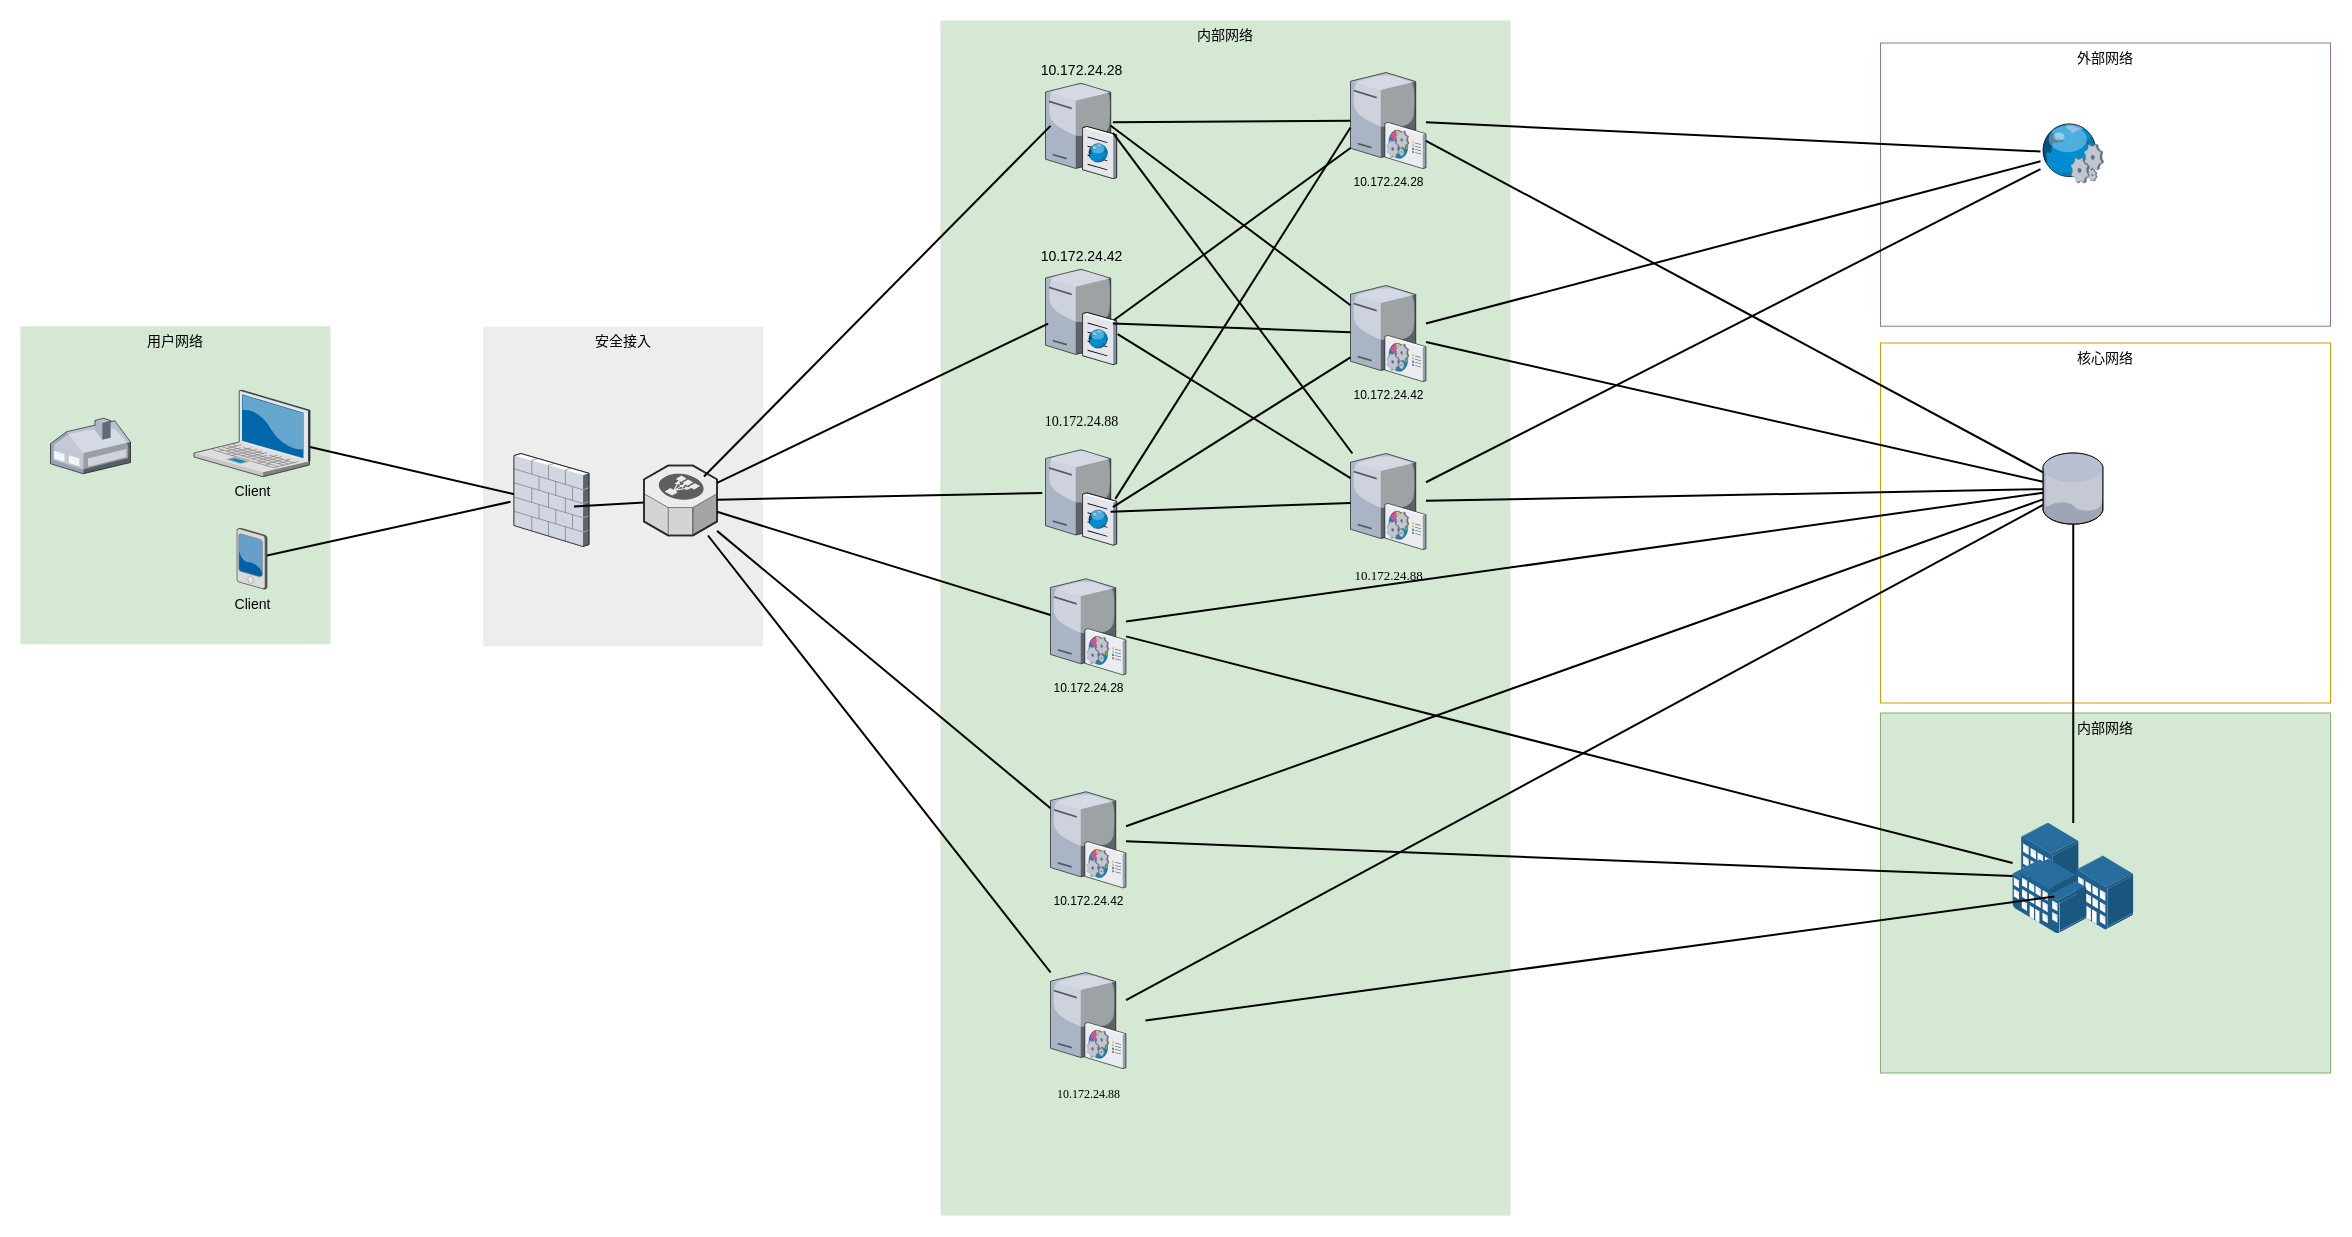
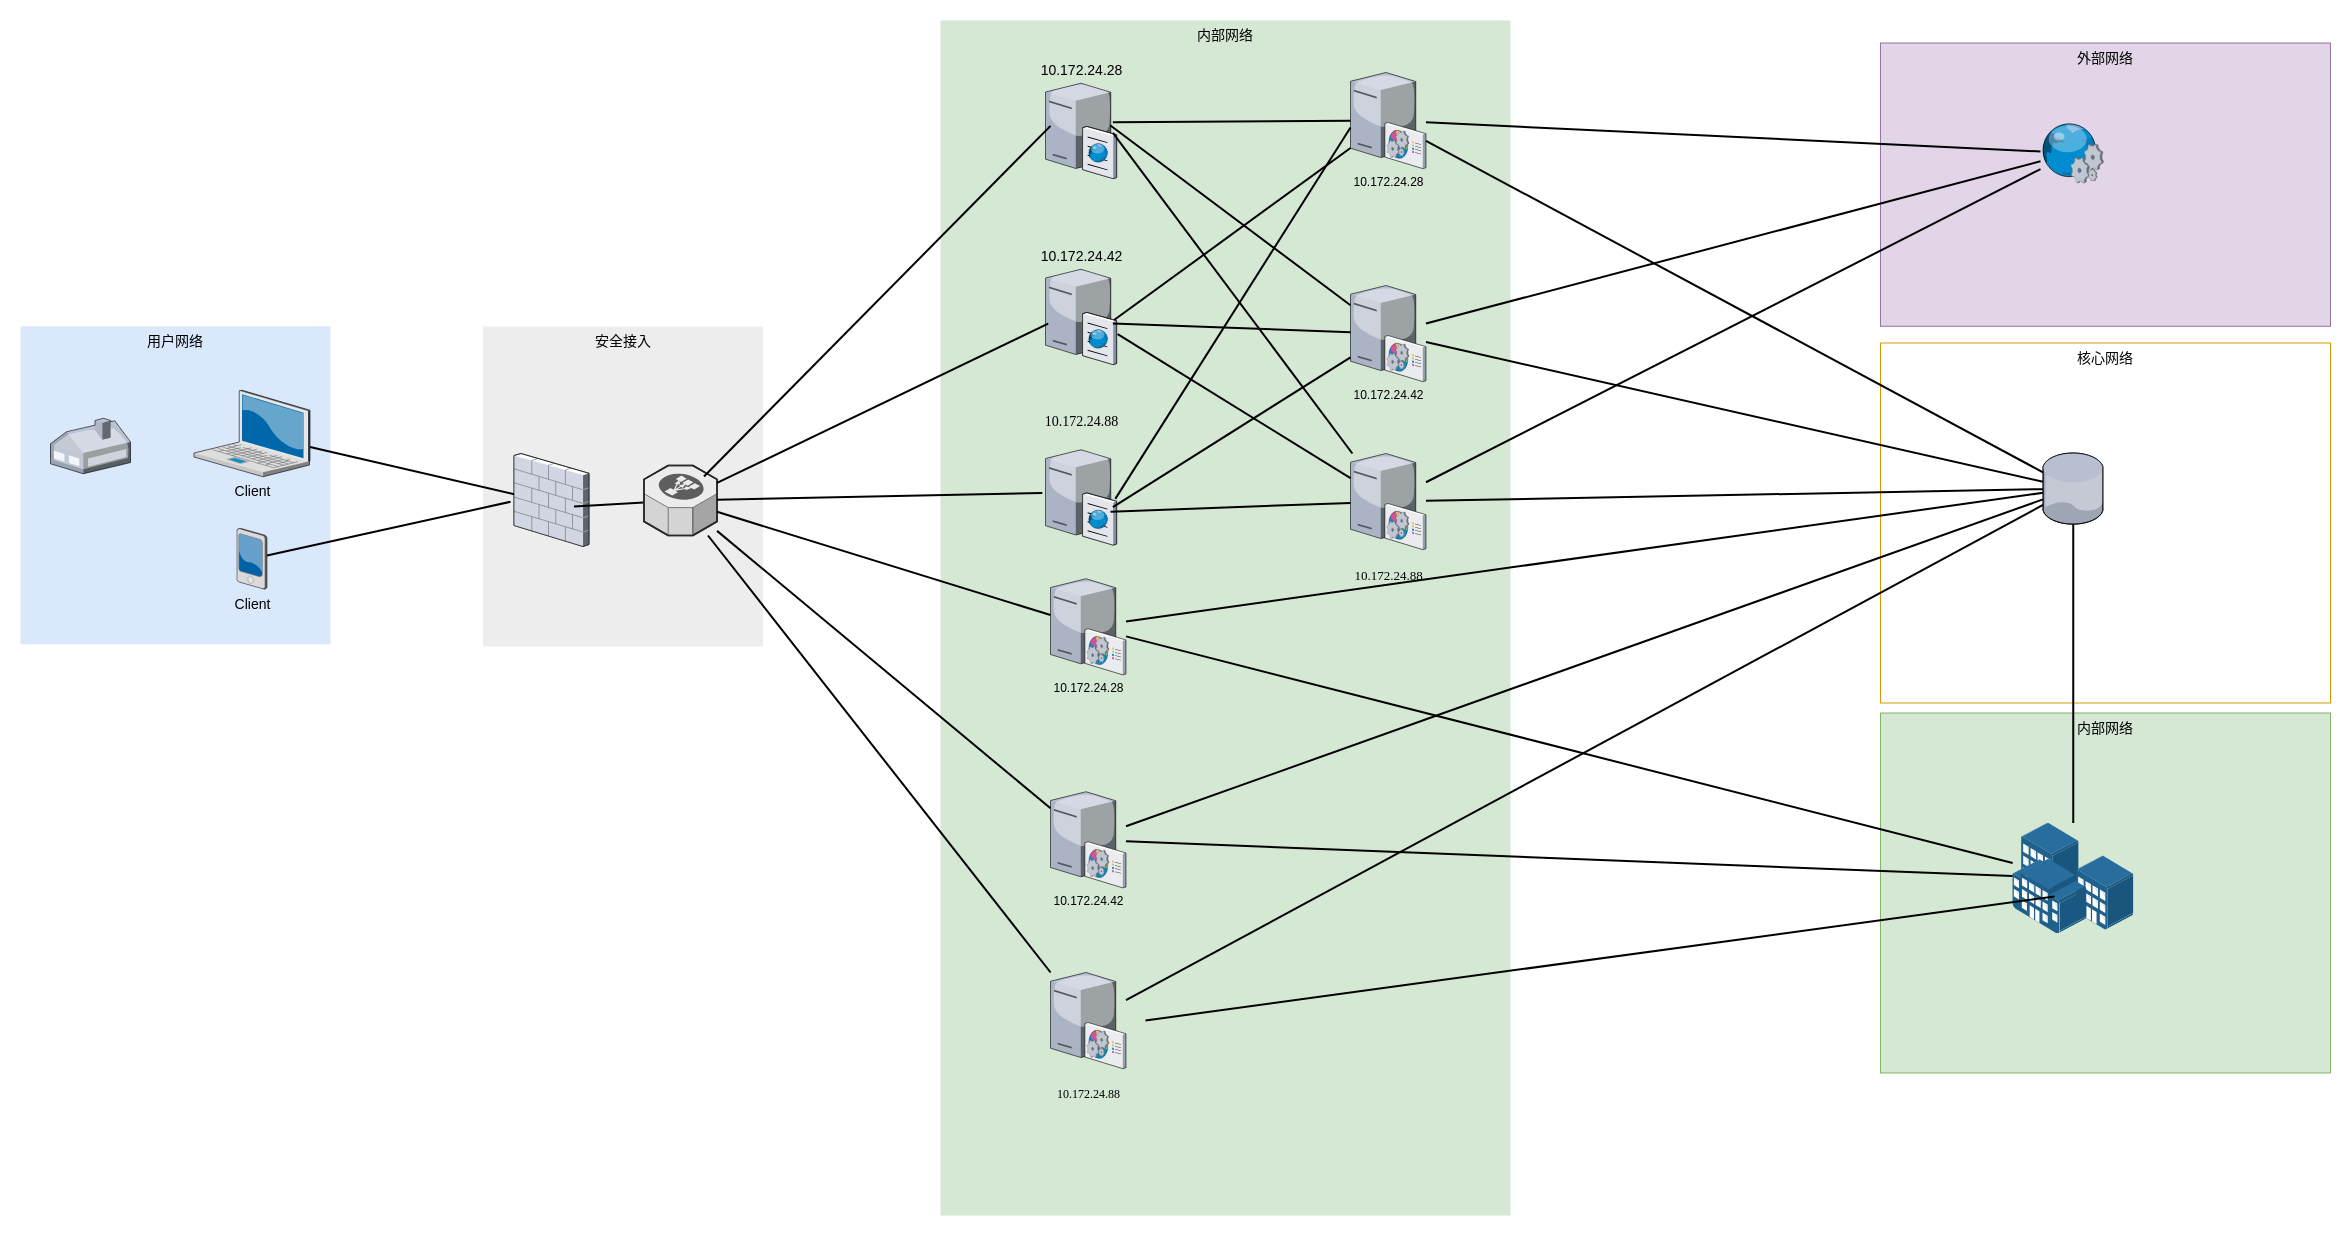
node "外部网络": fillcolor #ffffff -> #e1d5e7
node "用户网络": fillcolor #d5e8d4 -> #dae8fc
